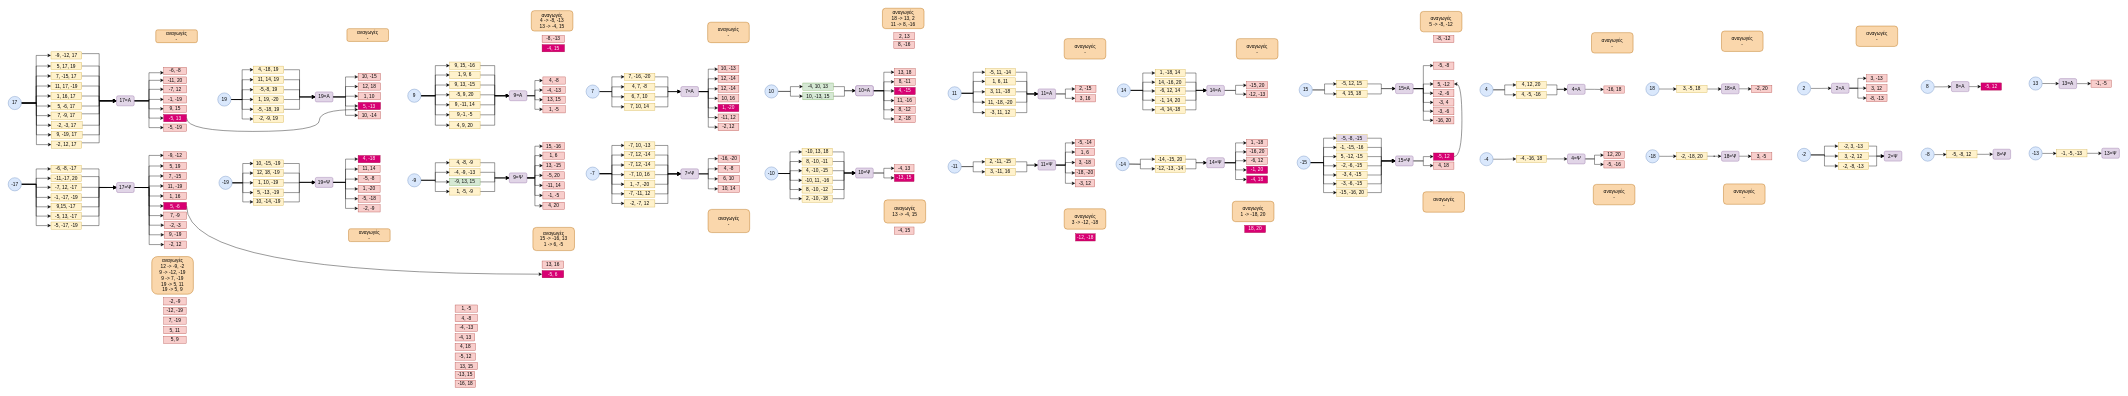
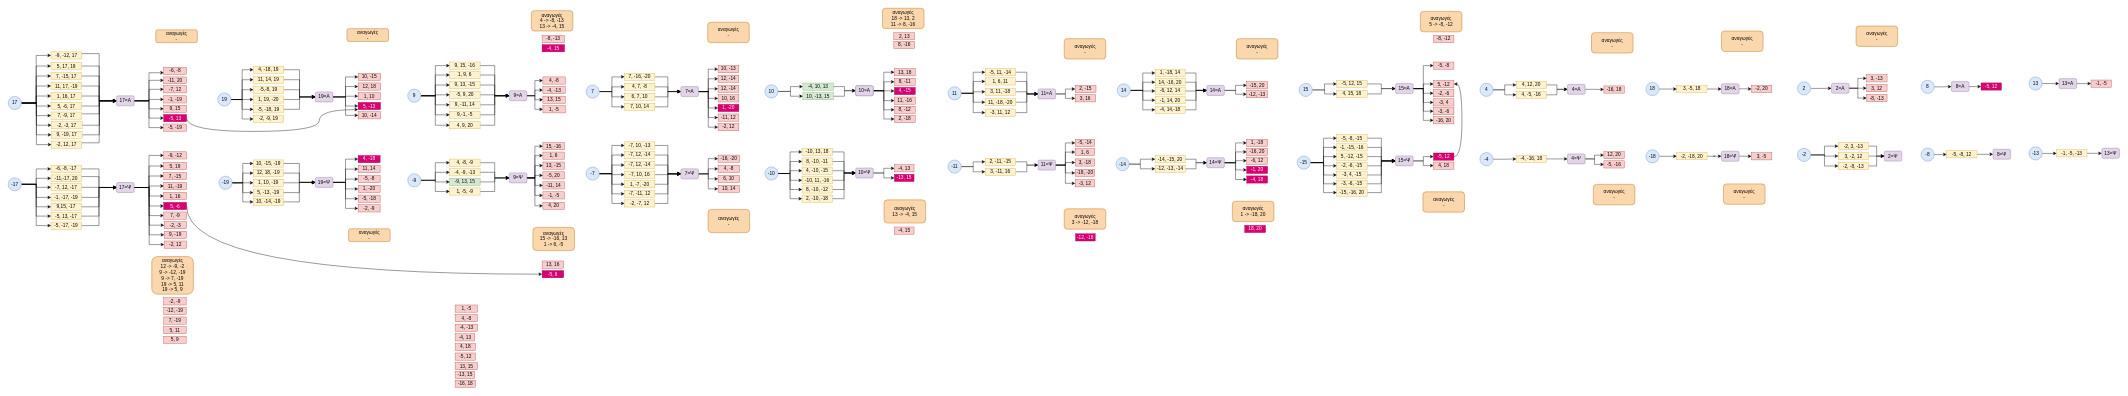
node "-5, -8, -15": fillcolor #e1d5e7 -> #fff2cc
